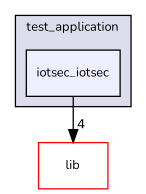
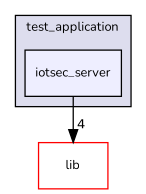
node "iotsec_iotsec": label "iotsec_iotsec" -> "iotsec_server"
